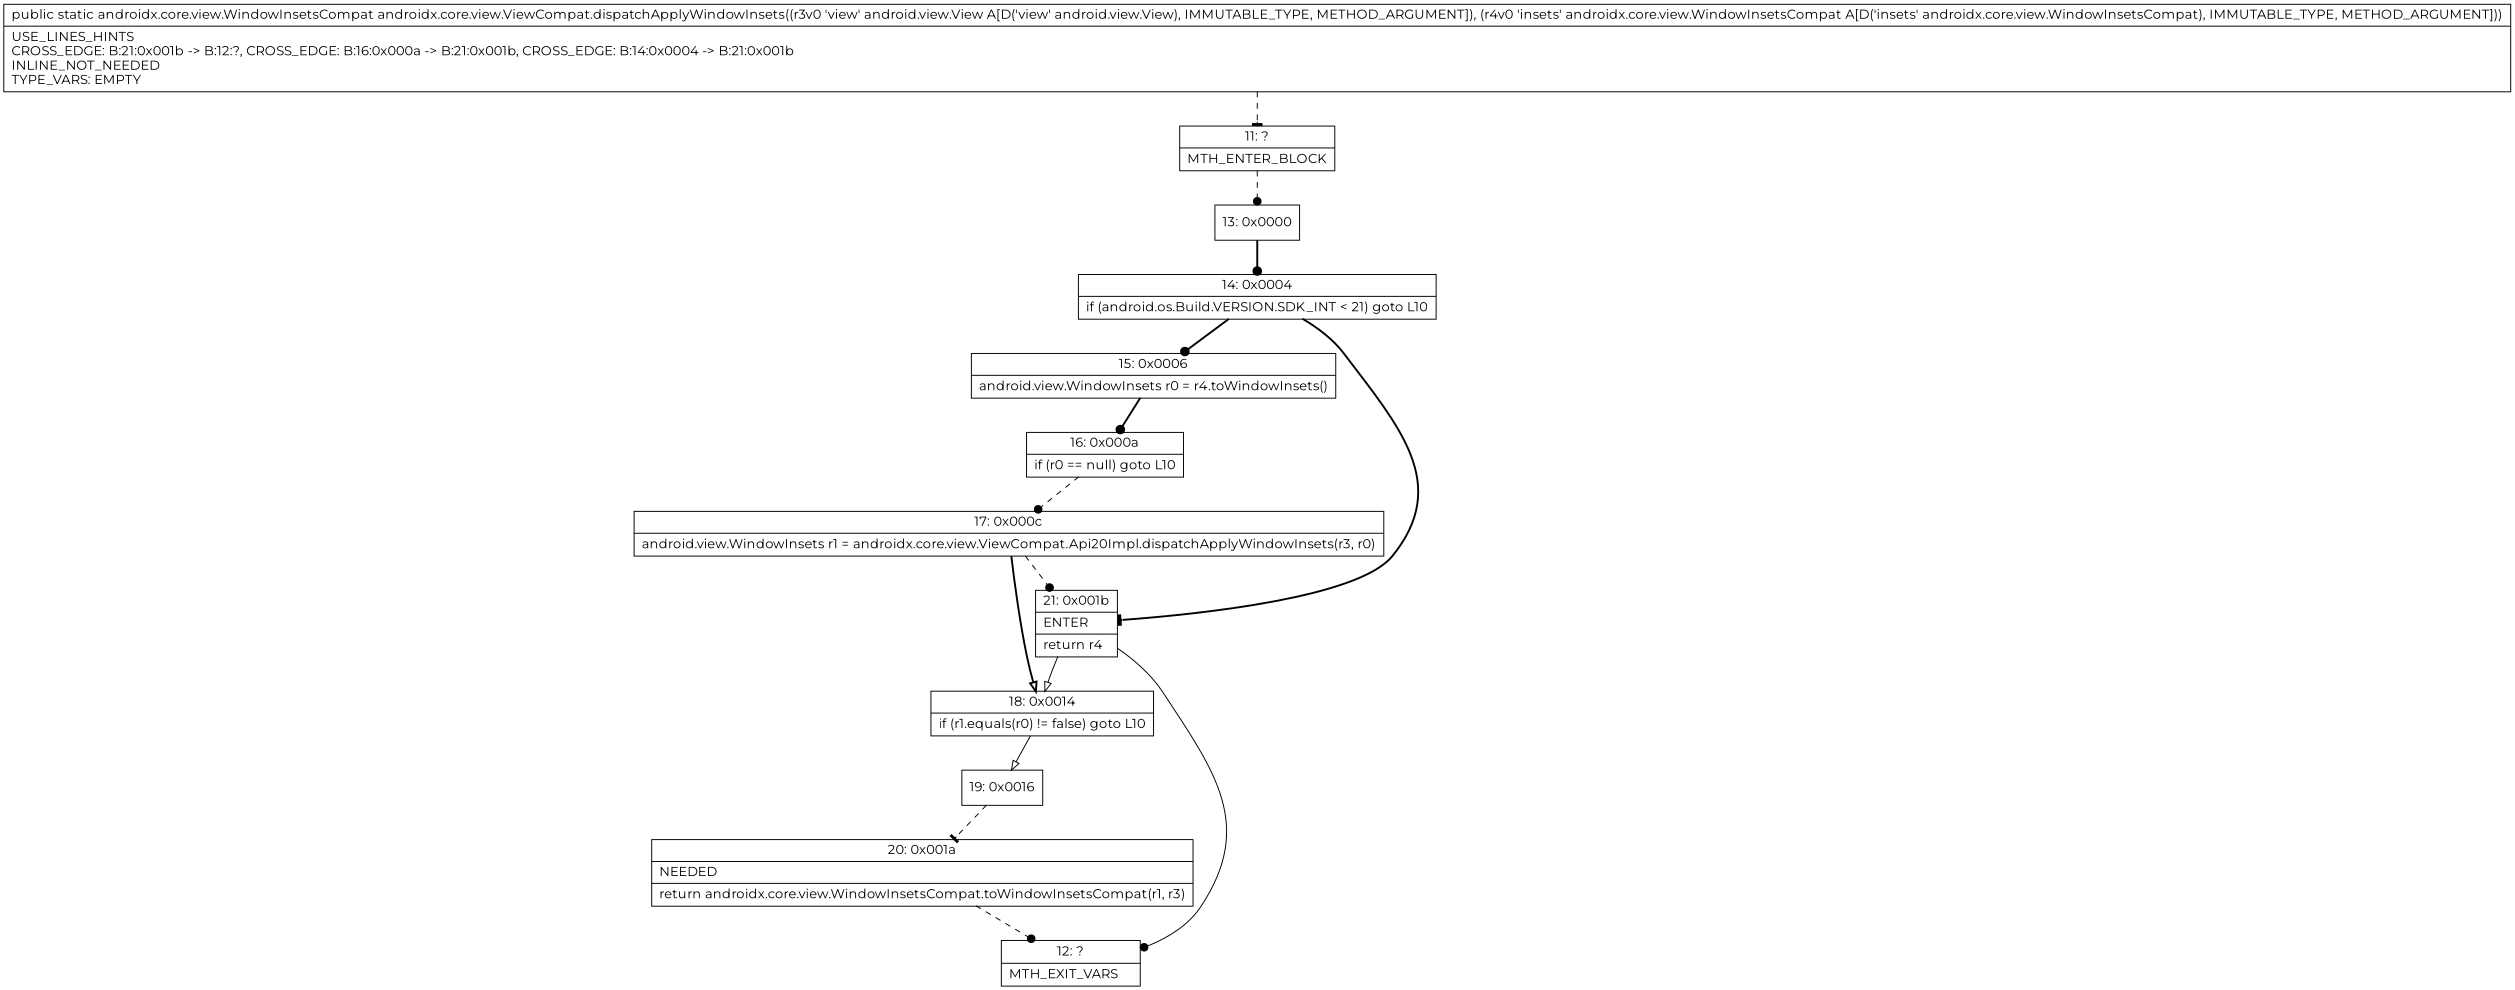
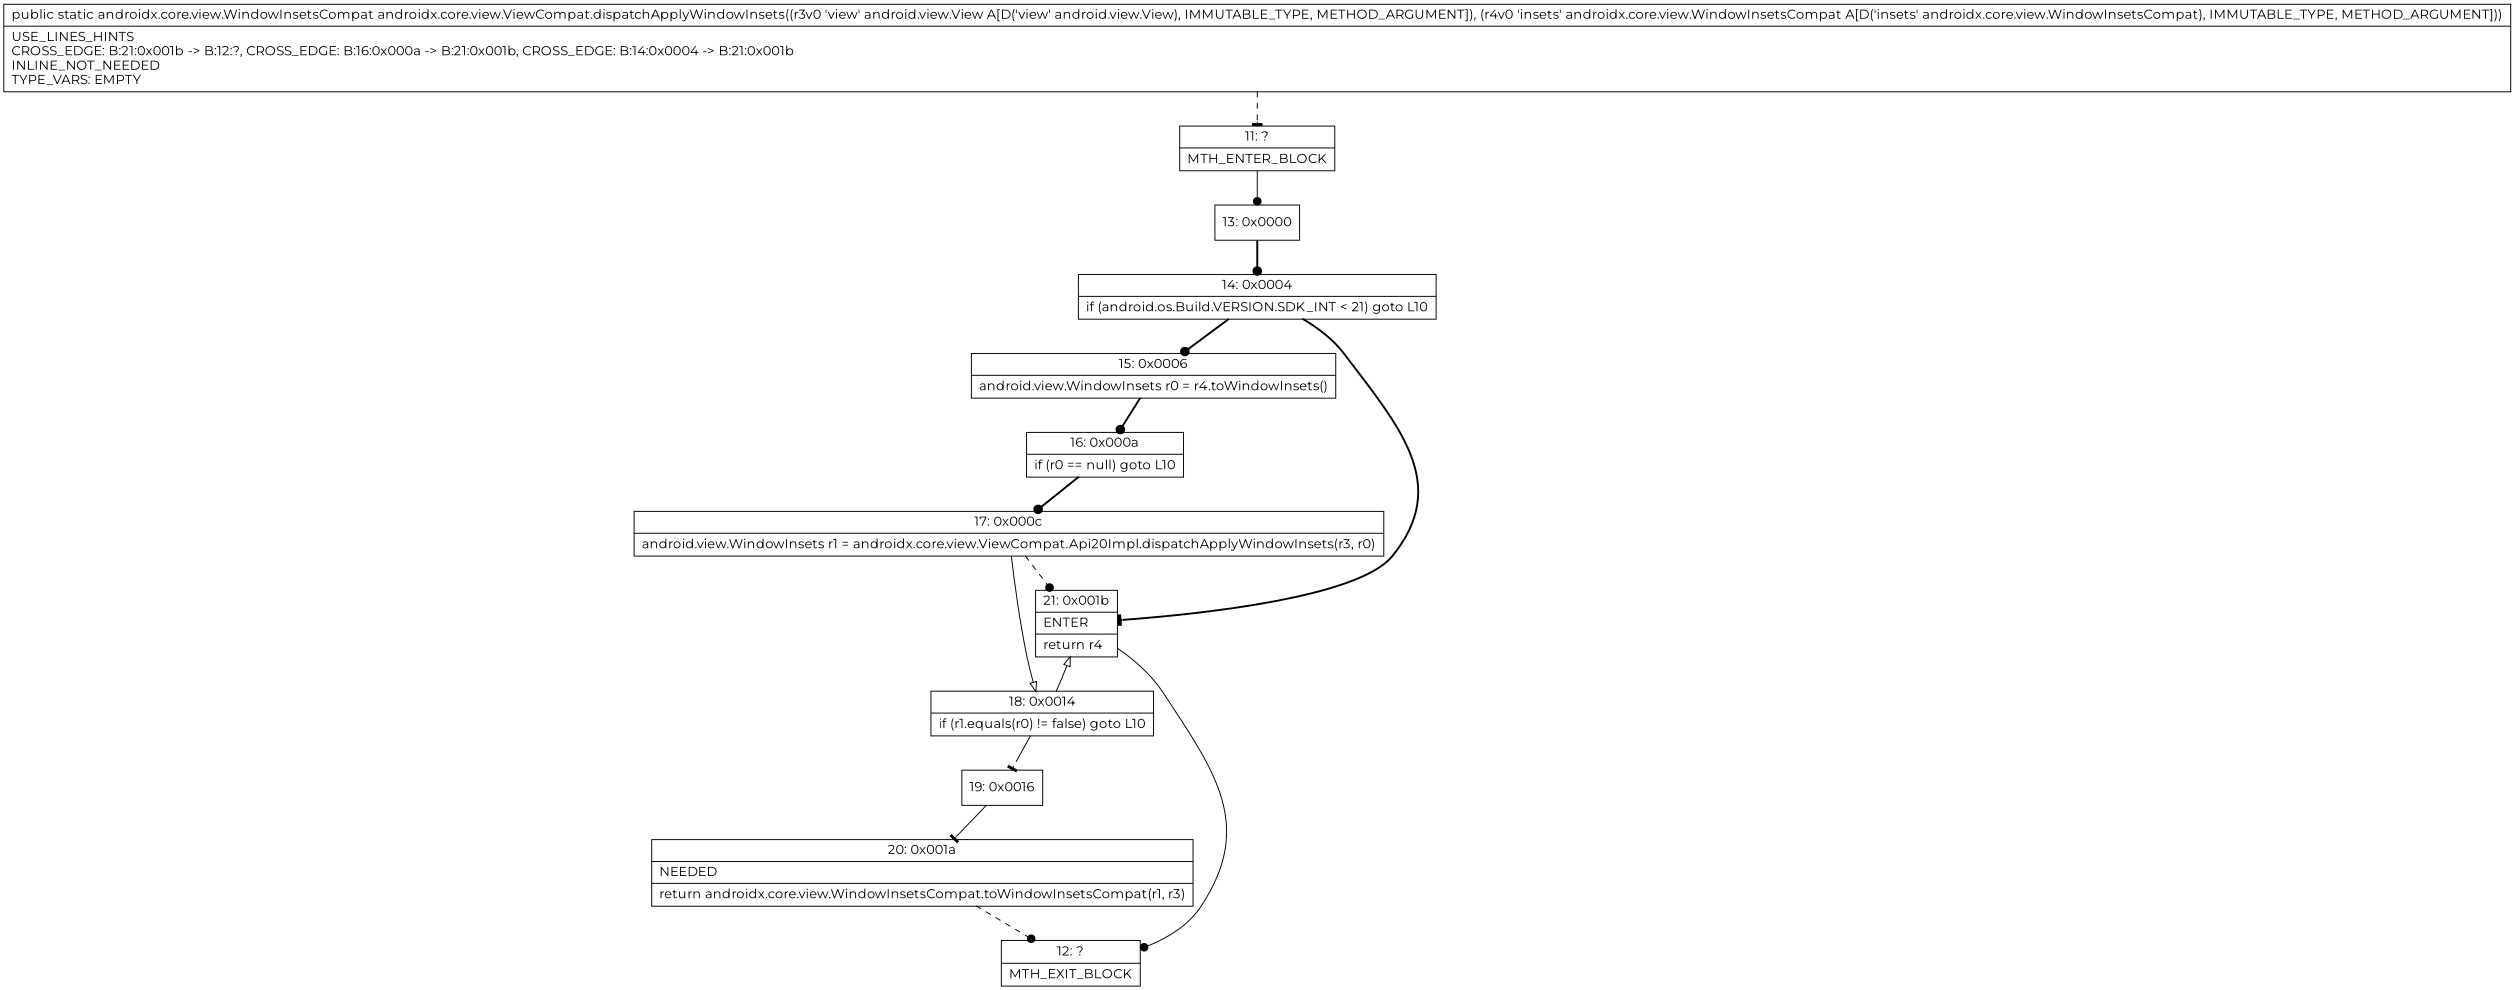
edge "11: ?" -> "13: 0x0000": style dashed -> solid
edge "16: 0x000a" -> "17: 0x000c": style dashed -> bold
edge "17: 0x000c" -> "18: 0x0014": style bold -> solid
edge "21: 0x001b" -> "18: 0x0014": reversed
edge "18: 0x0014" -> "19: 0x0016": arrowhead onormal -> tee
edge "19: 0x0016" -> "20: 0x001a": style dashed -> solid
node "12: ?": text "MTH_EXIT_VARS" -> "MTH_EXIT_BLOCK"
